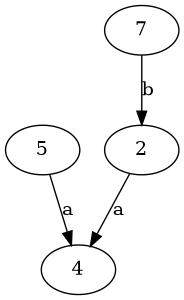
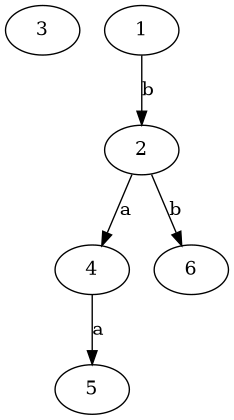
node "3": added
node "7": label "7" -> "1"
edge "5" -> "4": reversed
node "6": added
